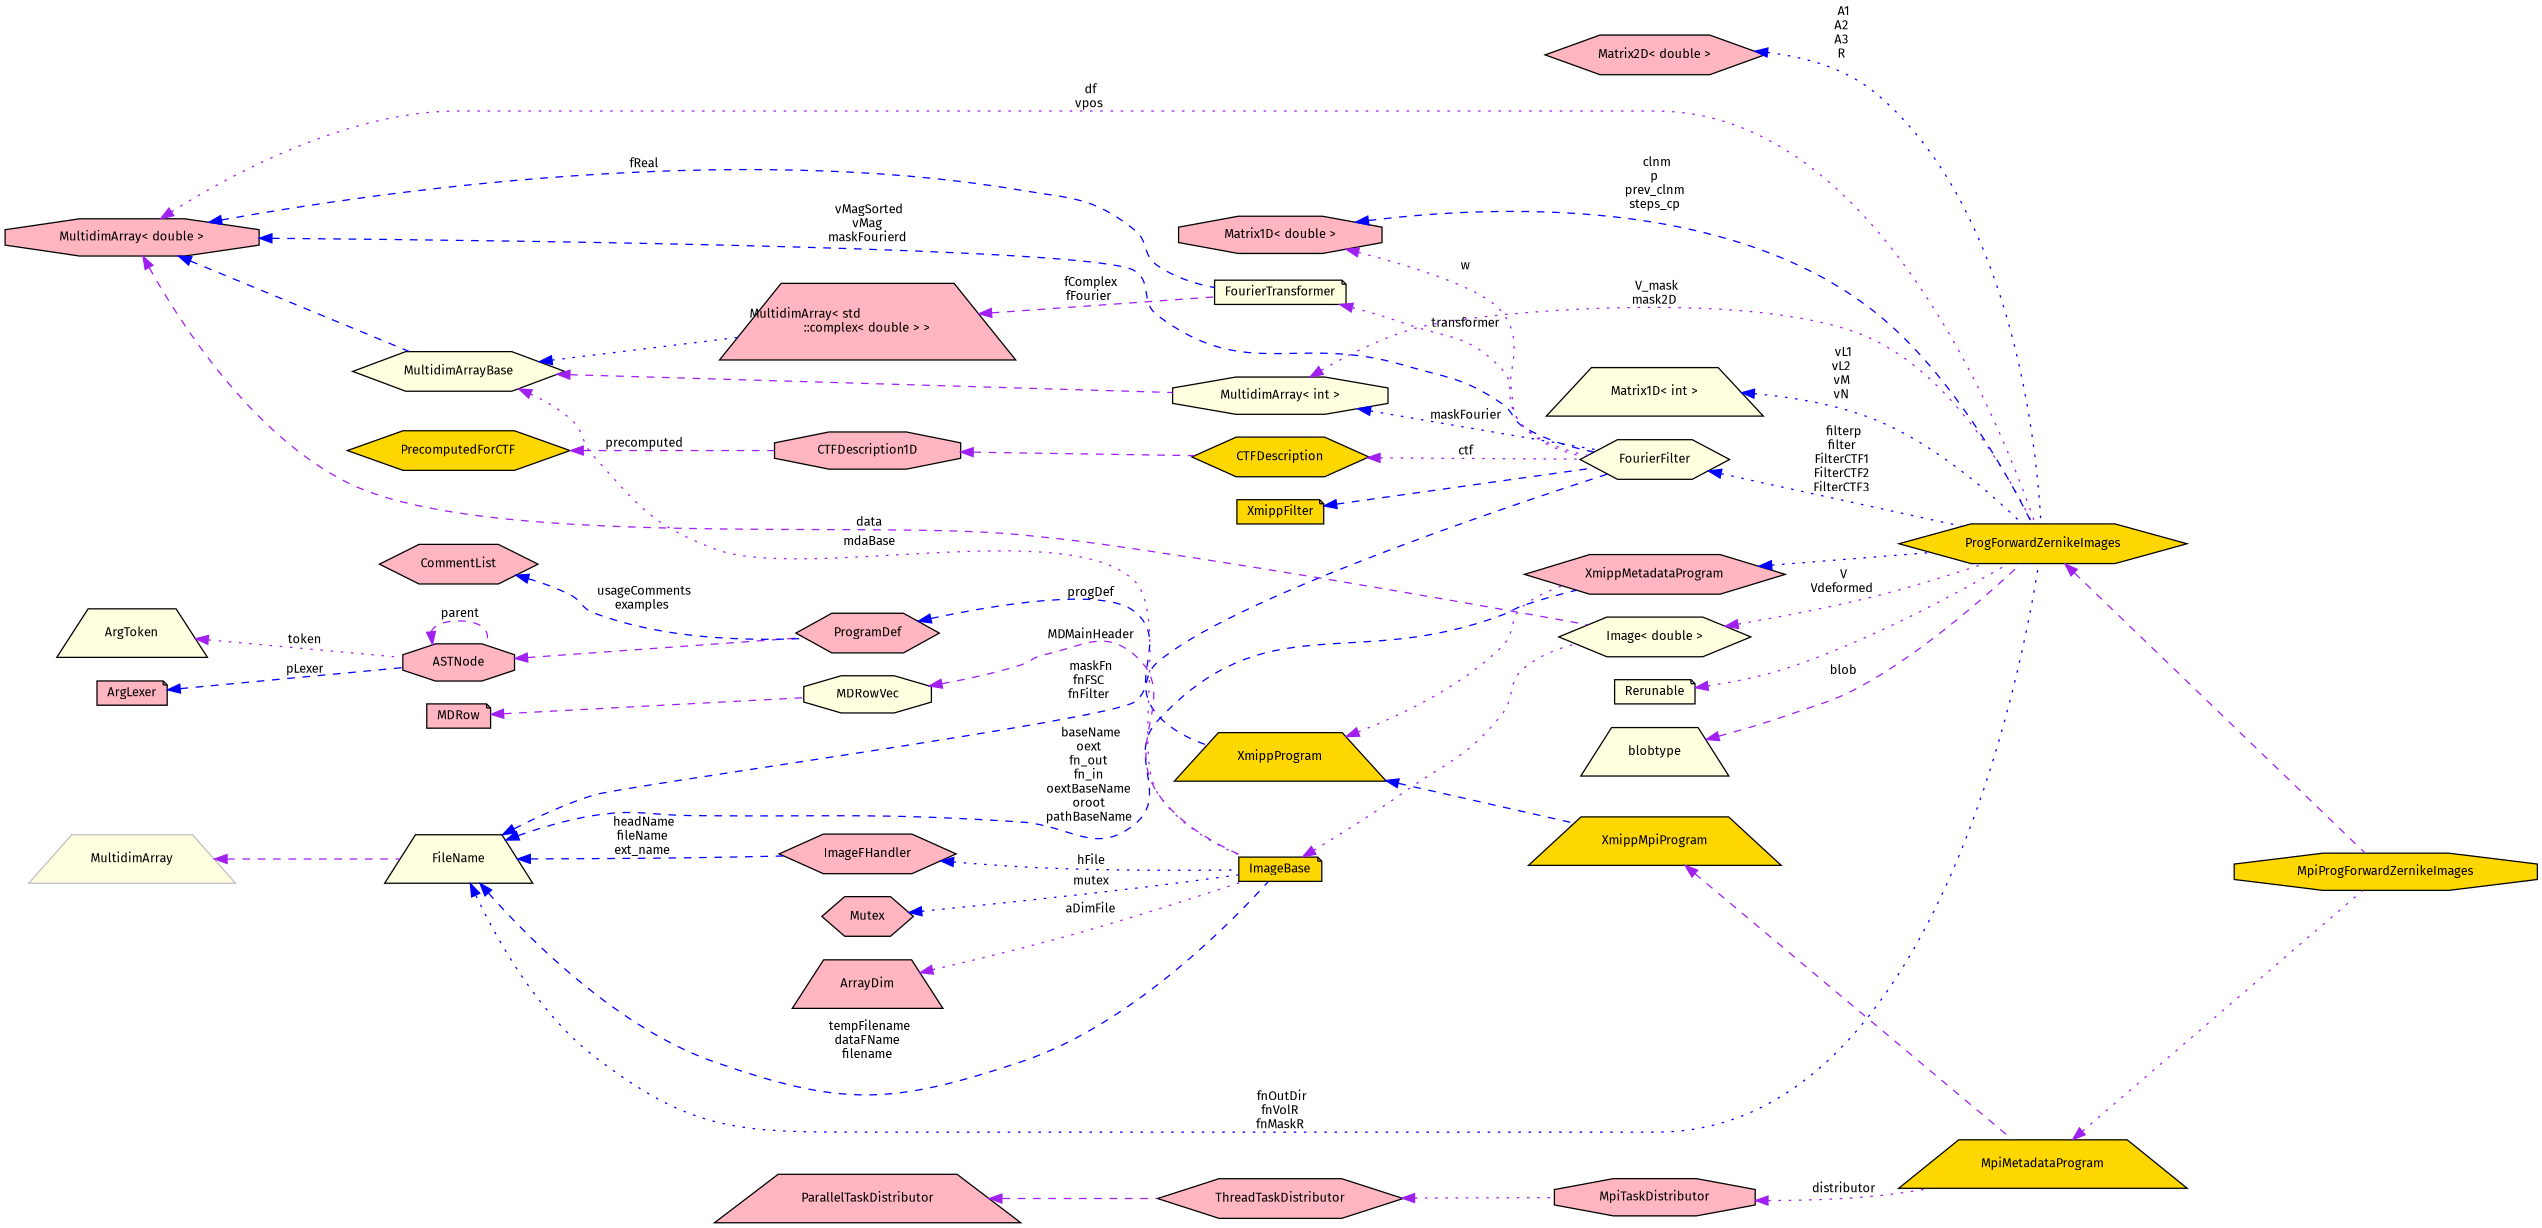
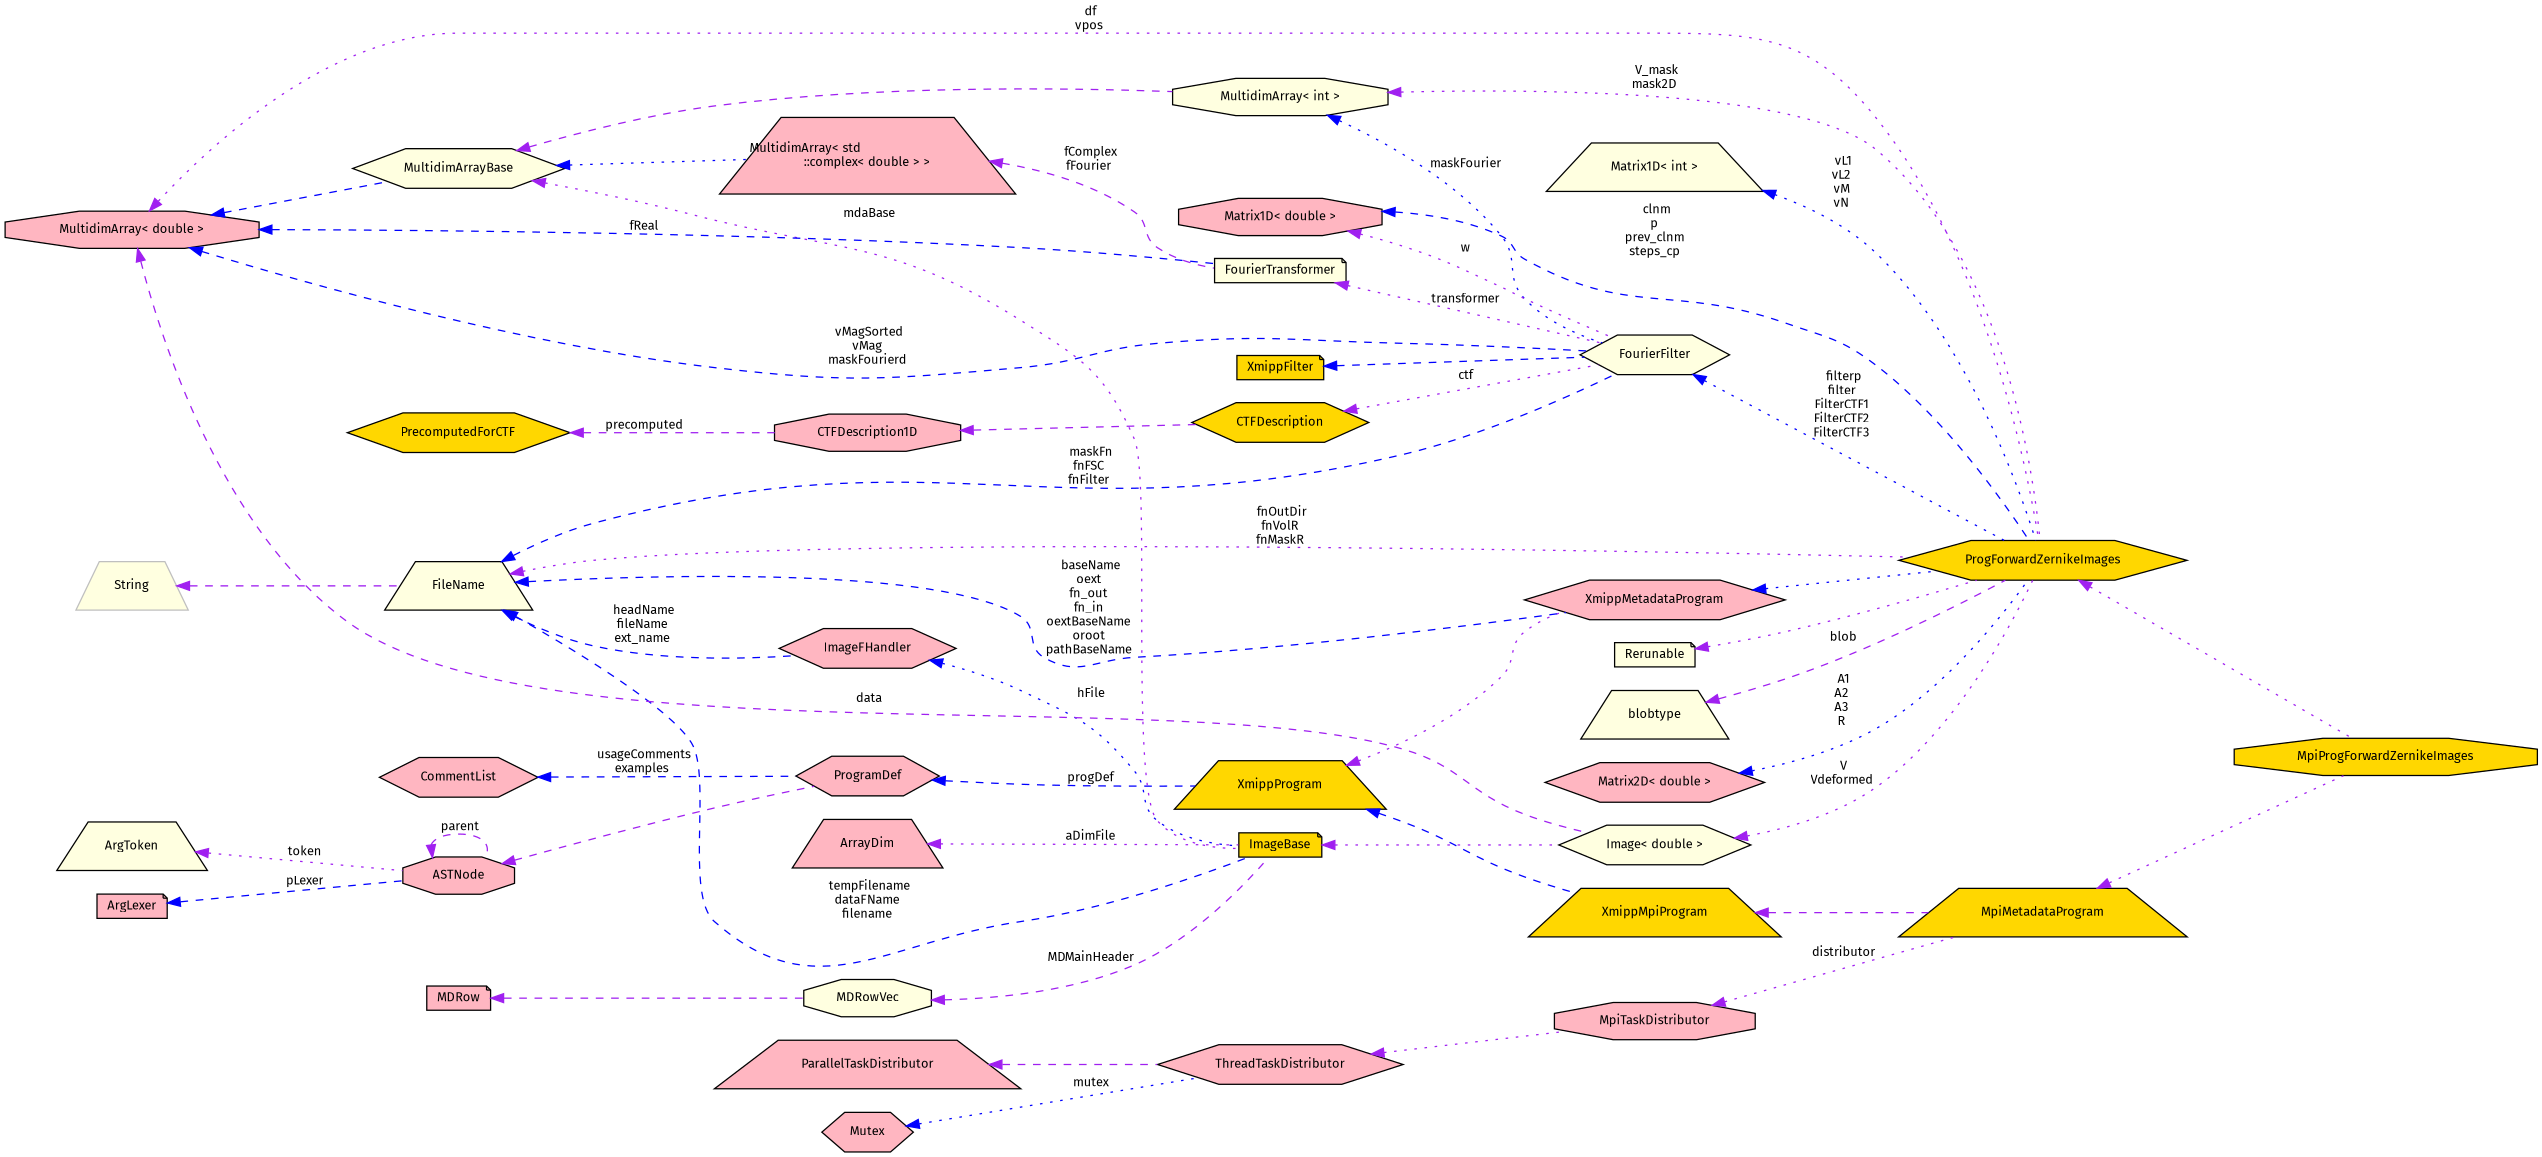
edge "MpiProgForwardZernikeImages" -> "ProgForwardZernikeImages": style dashed -> dotted
node "MultidimArray": label "MultidimArray" -> "String"
edge "ImageBase" -> "Mutex": now "ThreadTaskDistributor" -> "Mutex"
edge "ProgForwardZernikeImages" -> "FileName": color blue -> purple
